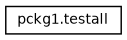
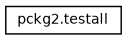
node "pckg1.testall": label "pckg1.testall" -> "pckg2.testall"
